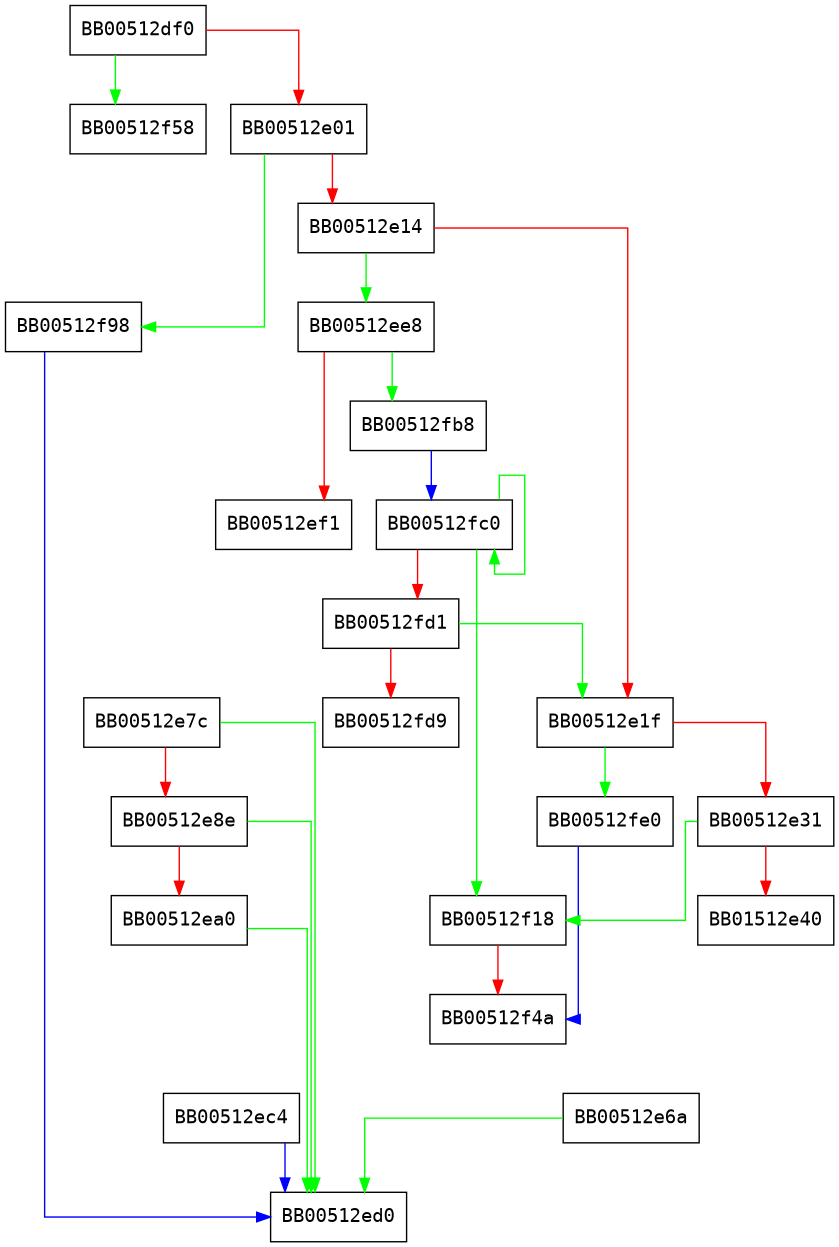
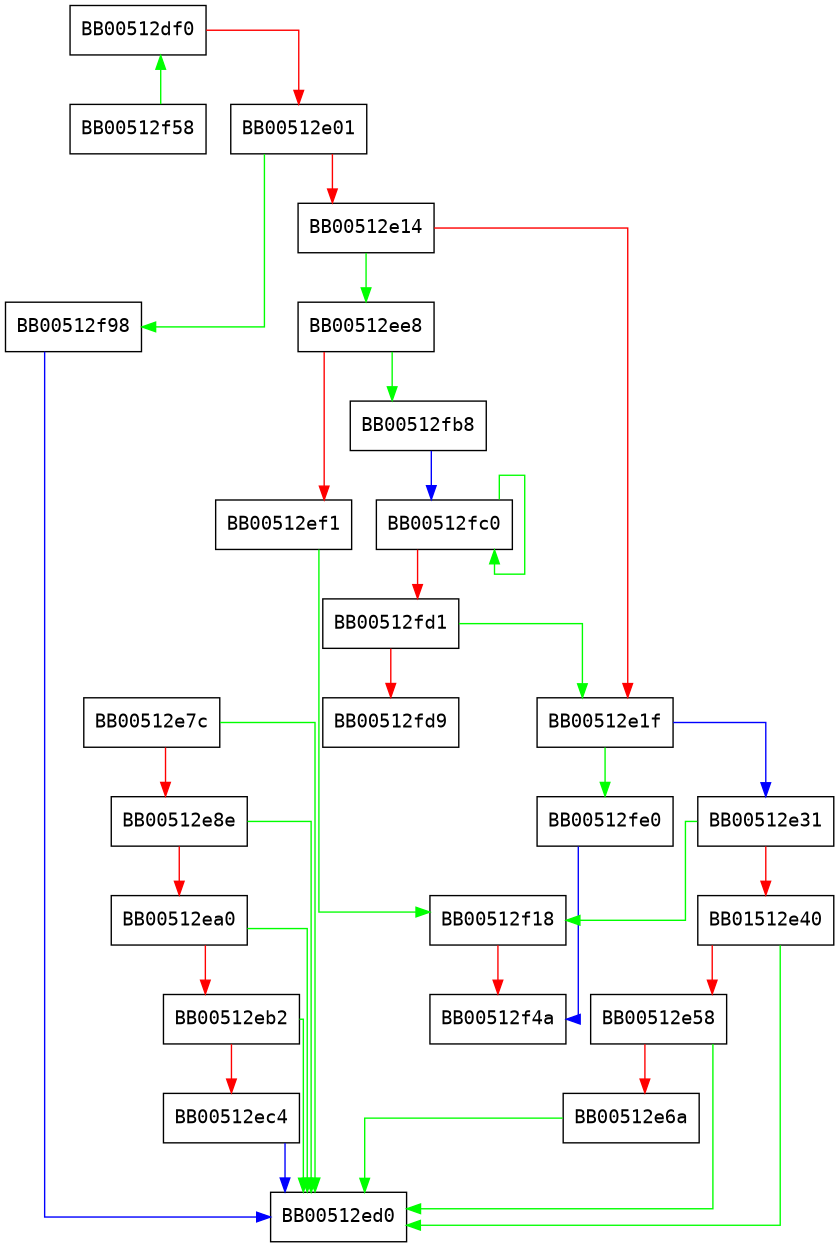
edge "BB00512df0" -> "BB00512f58": reversed
edge "BB00512fc0" -> "BB00512f18": now "BB00512ef1" -> "BB00512f18"
edge "BB00512e1f" -> "BB00512e31": color red -> blue
node "BB00512eb2": added
node "BB00512e58": added
edge "BB01512e40" -> "BB00512ed0": added
